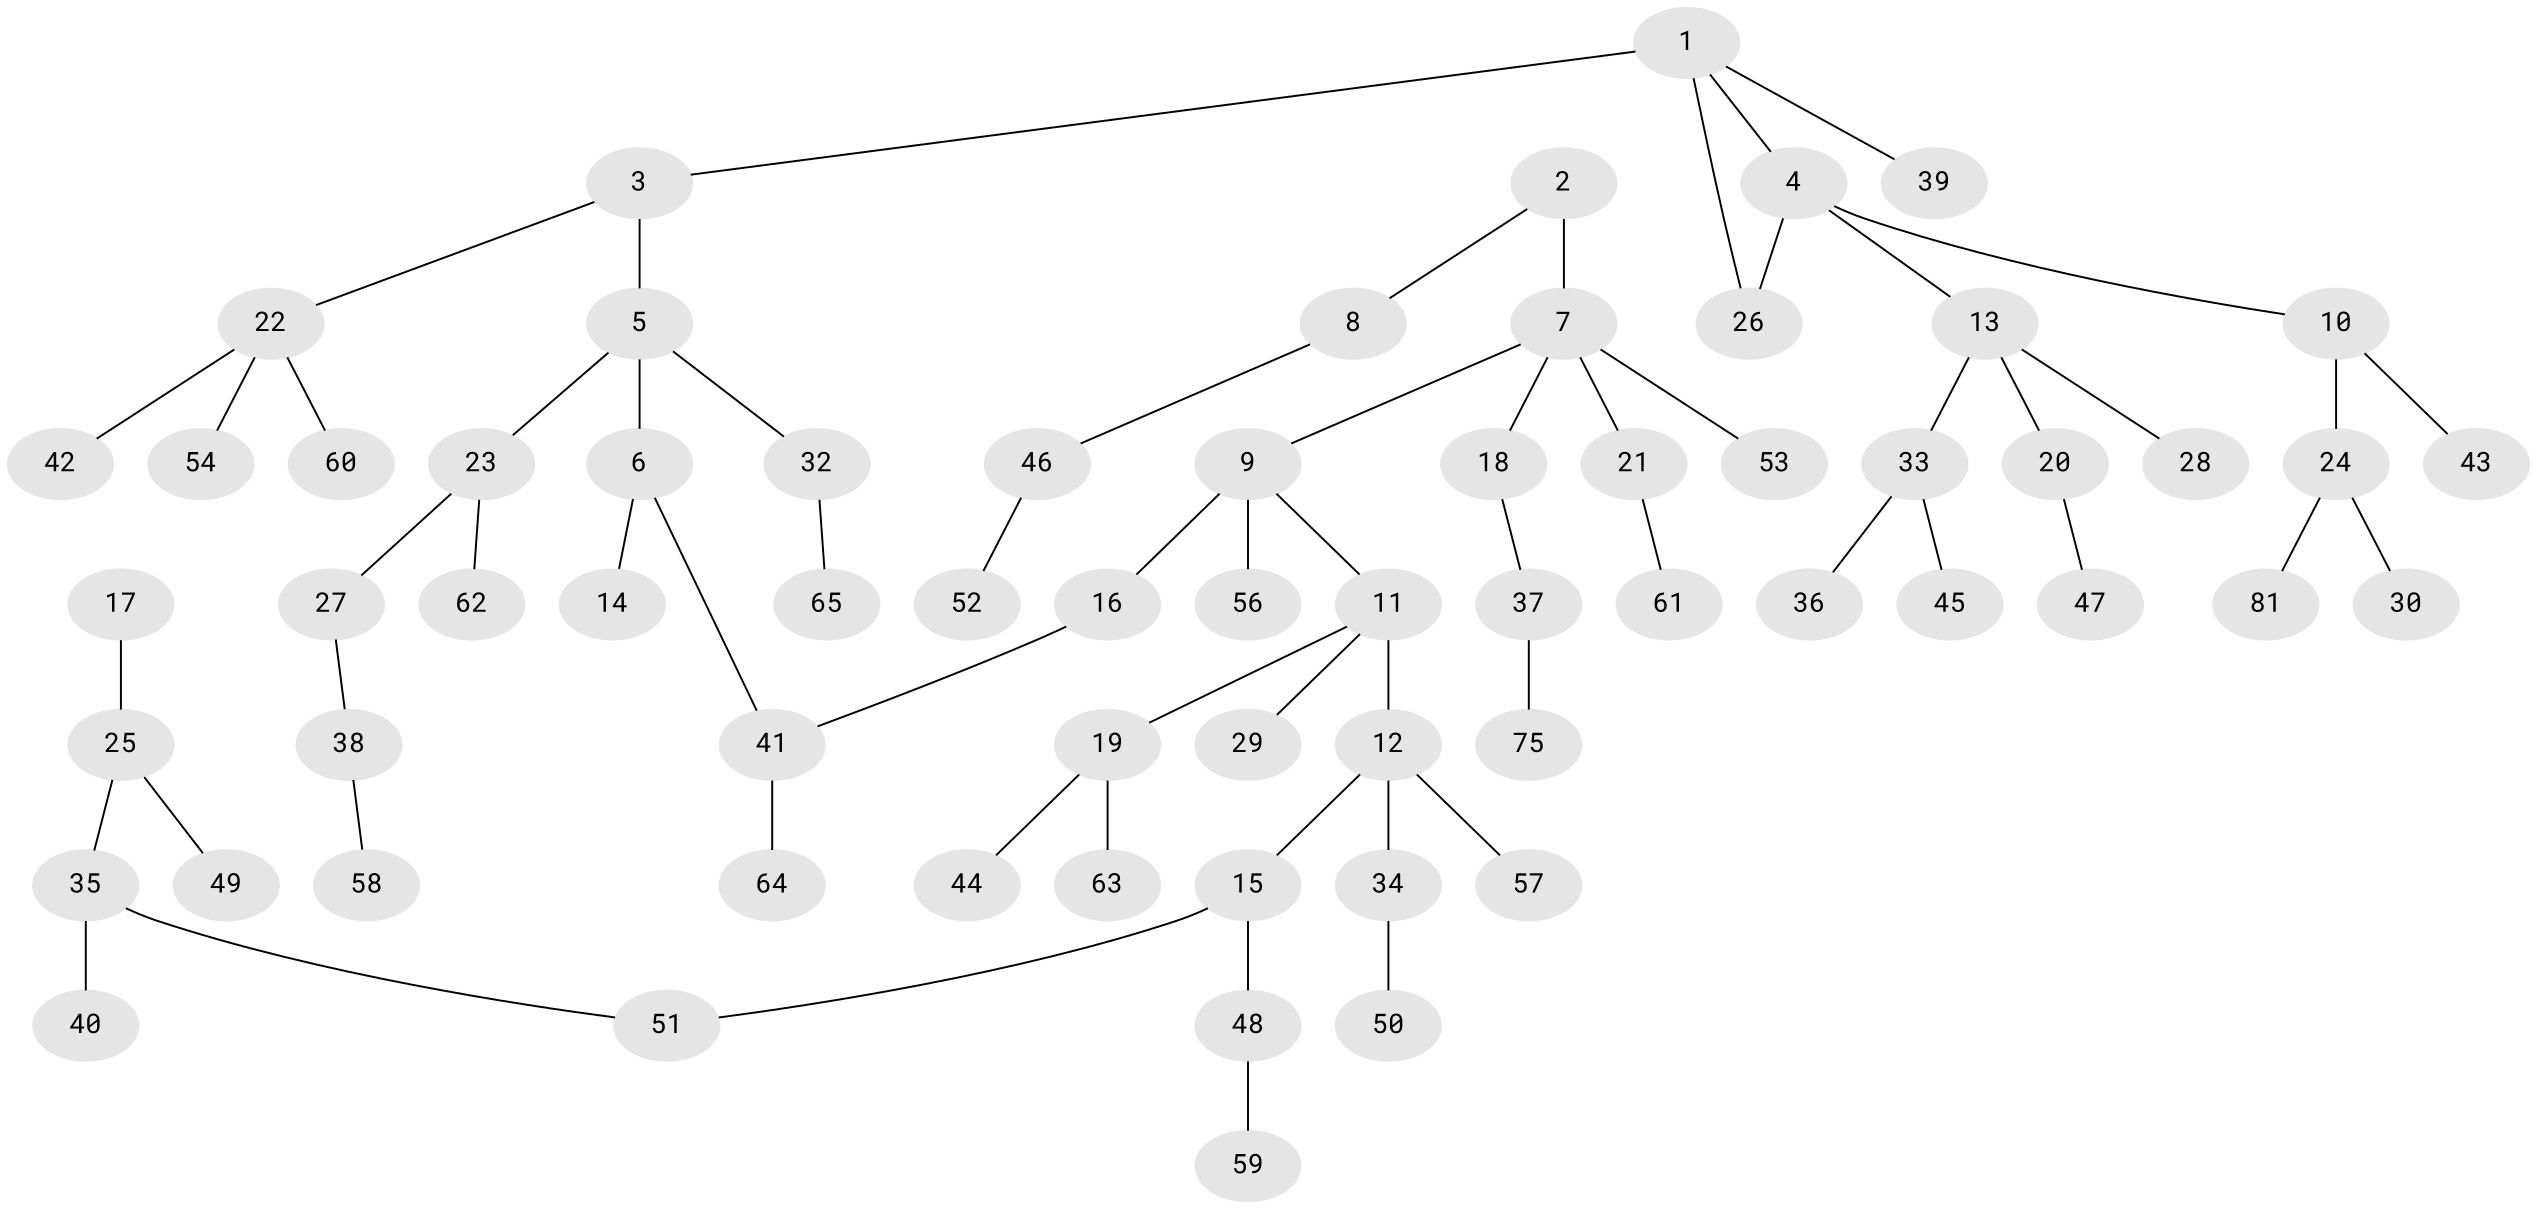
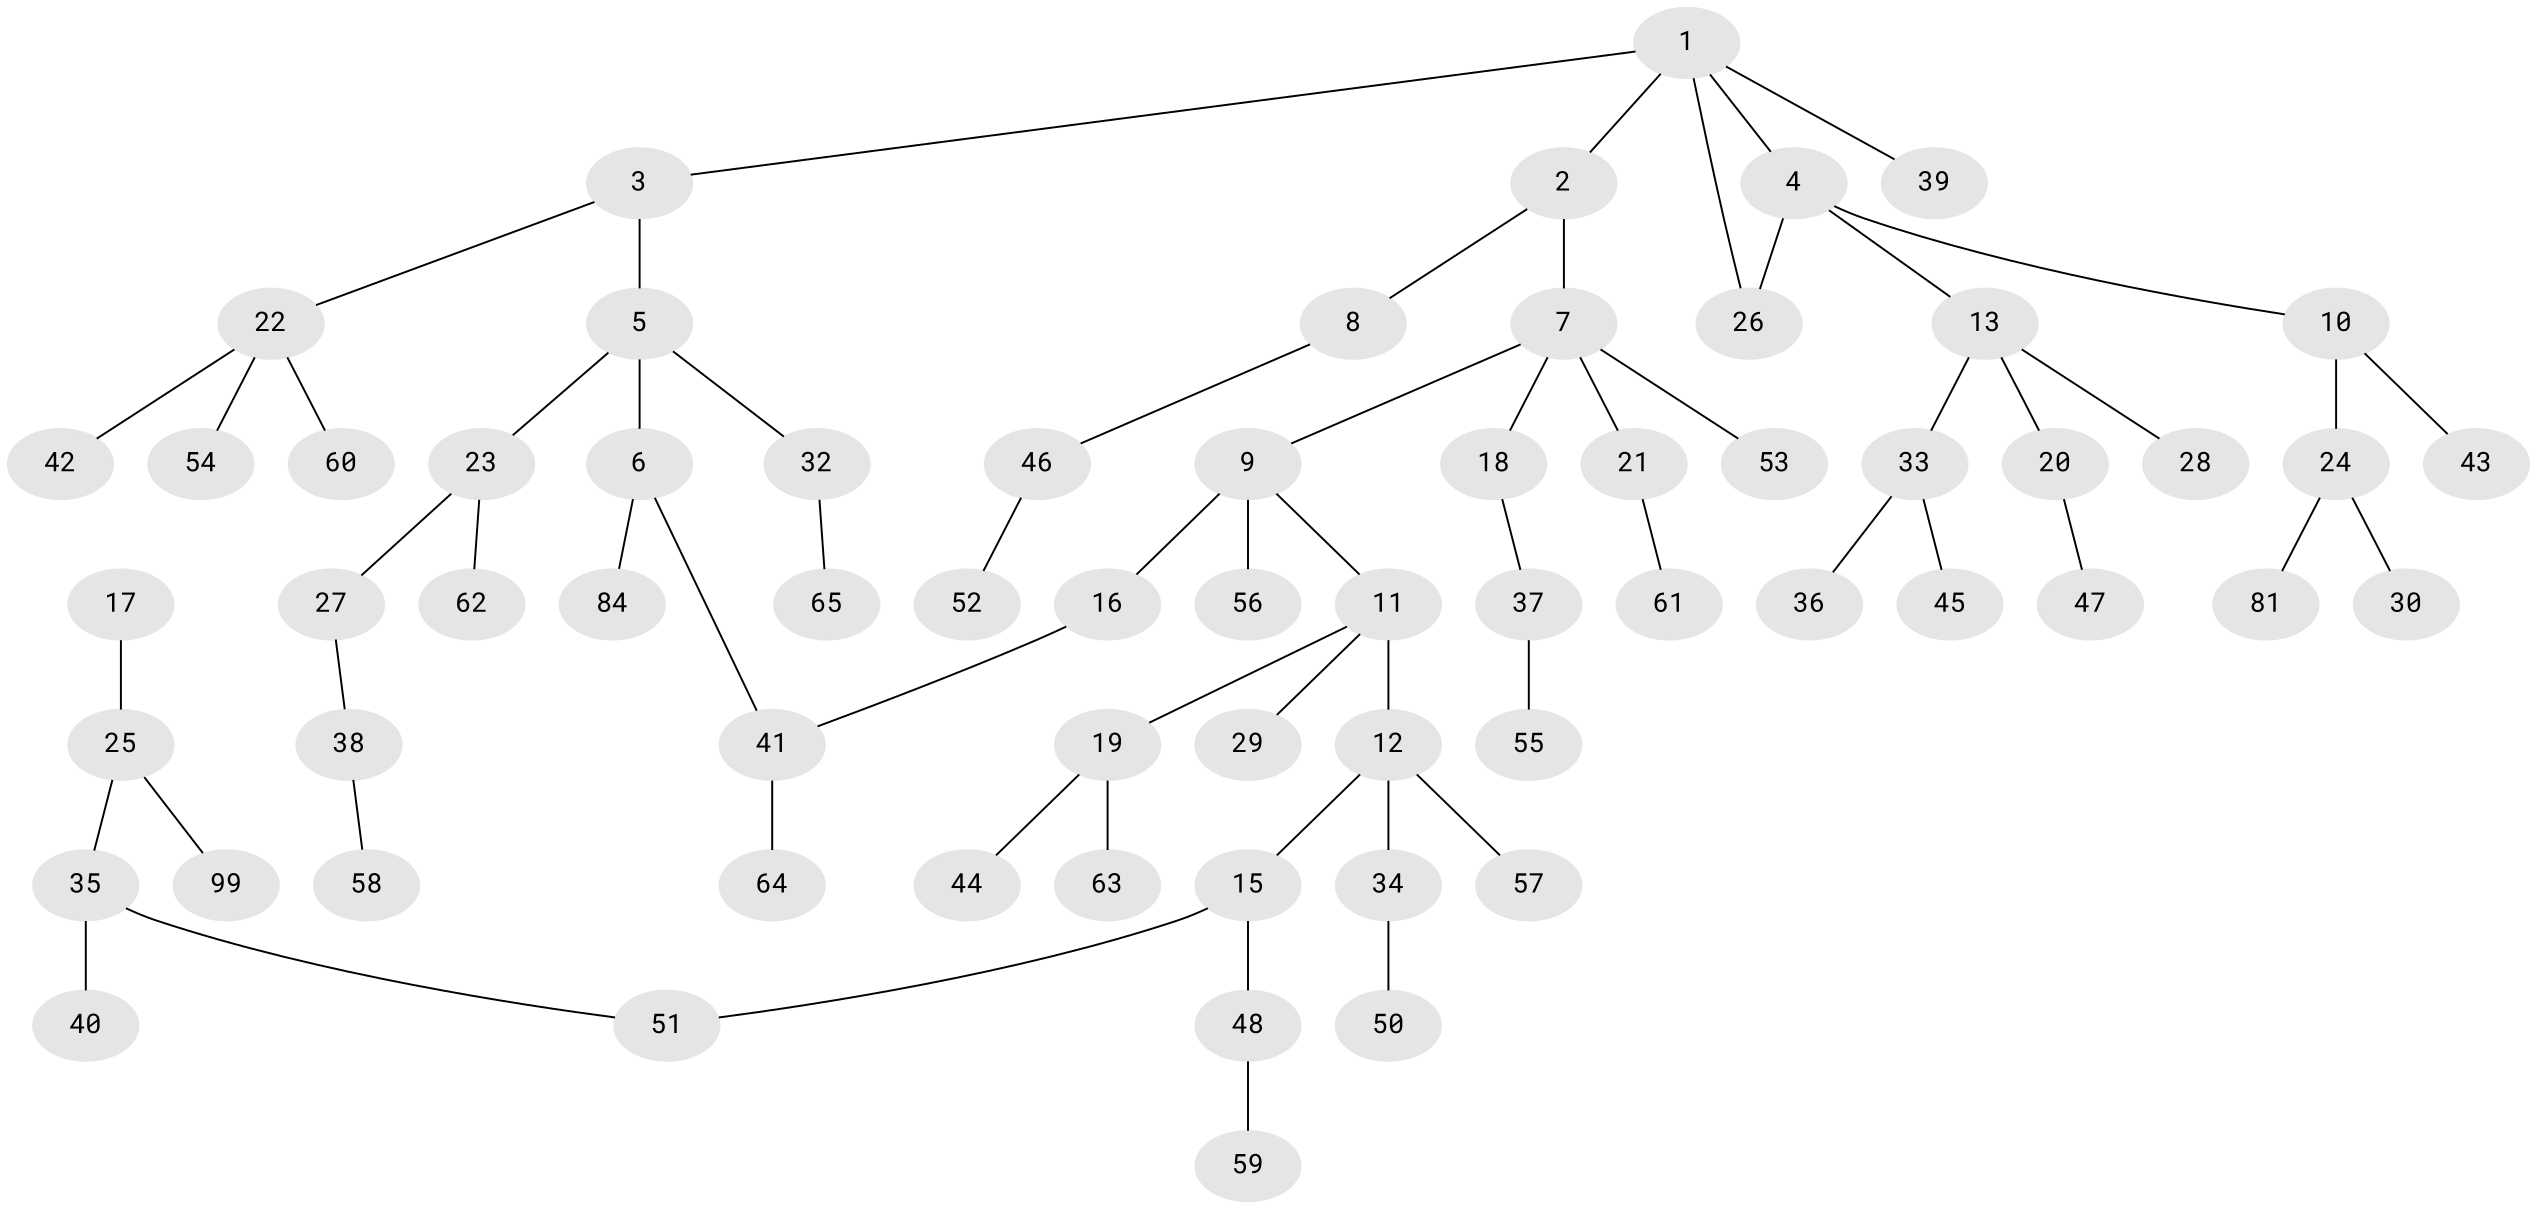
edge "1" -- "2": added
node "14": label "14" -> "84"
node "75": label "75" -> "55"
node "49": label "49" -> "99"
